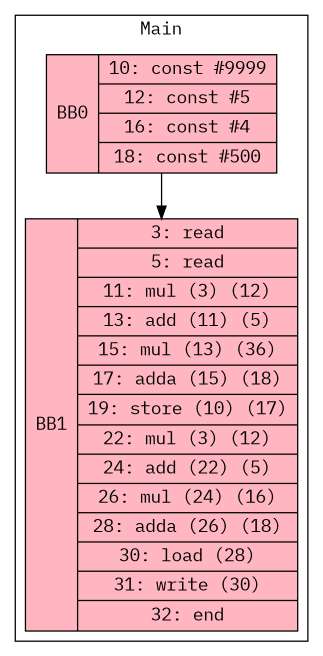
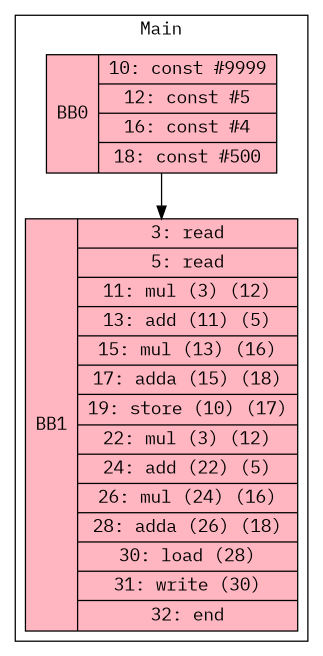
node "BB1": text "15: mul (13) (36)" -> "15: mul (13) (16)"
